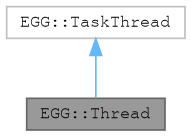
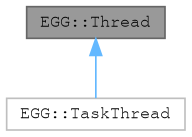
edge "EGG::Thread" -> "EGG::TaskThread": reversed
